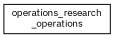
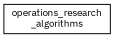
node "operations_research _operations": label "operations_research _operations" -> "operations_research _algorithms"
